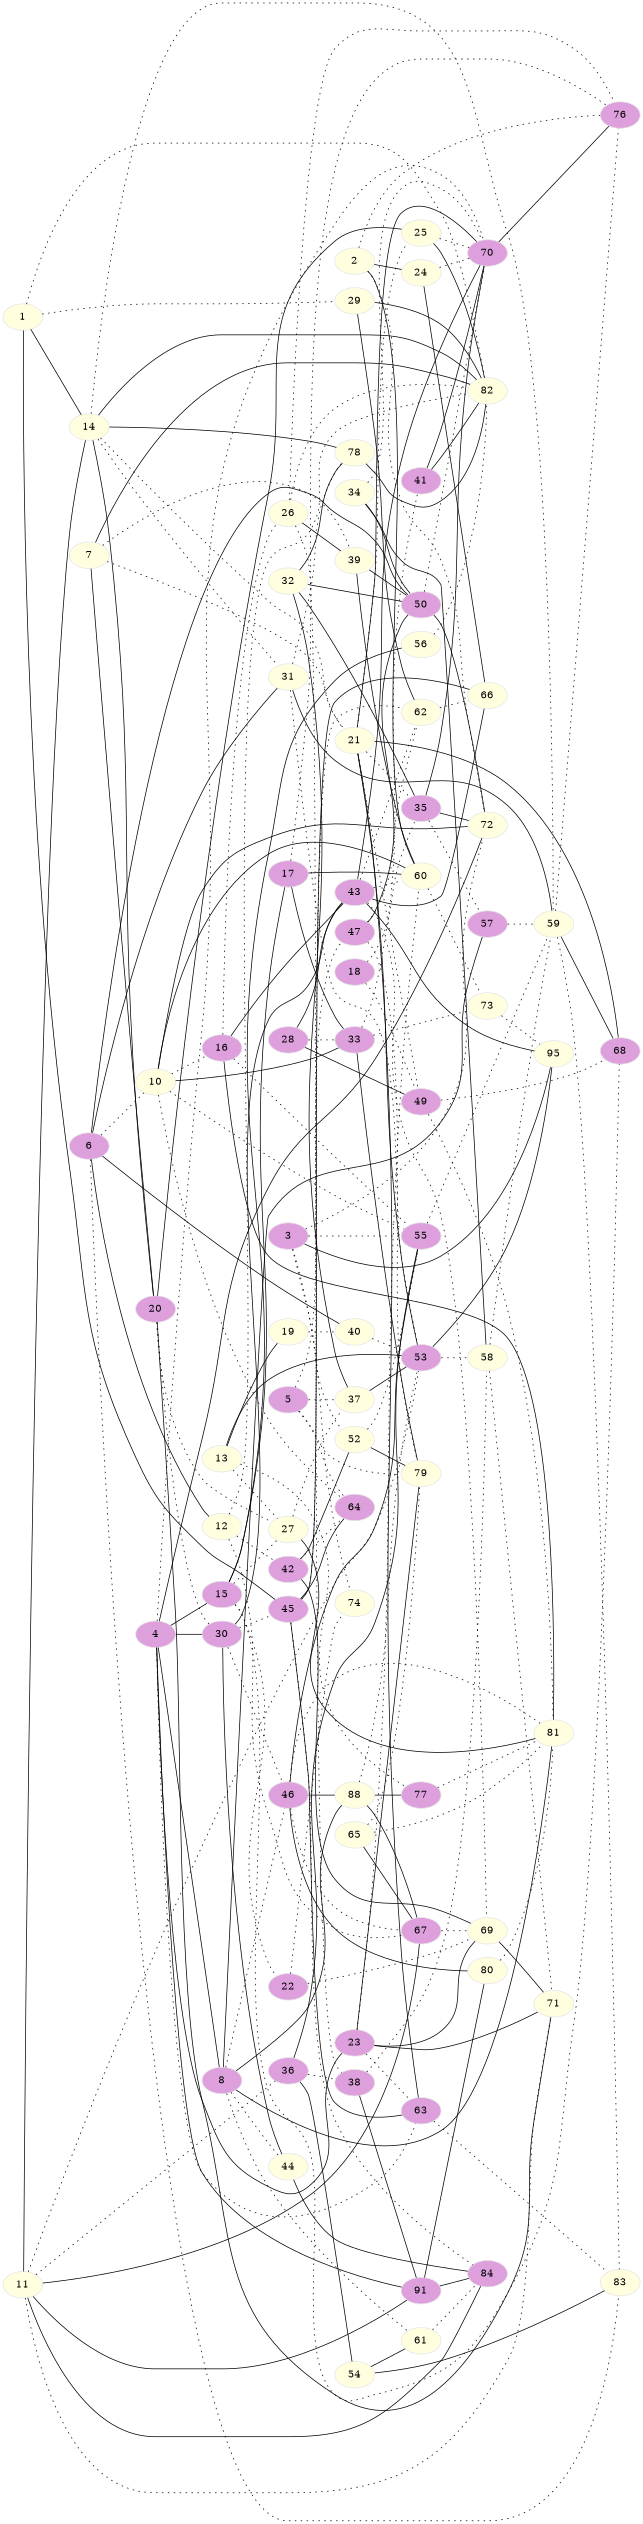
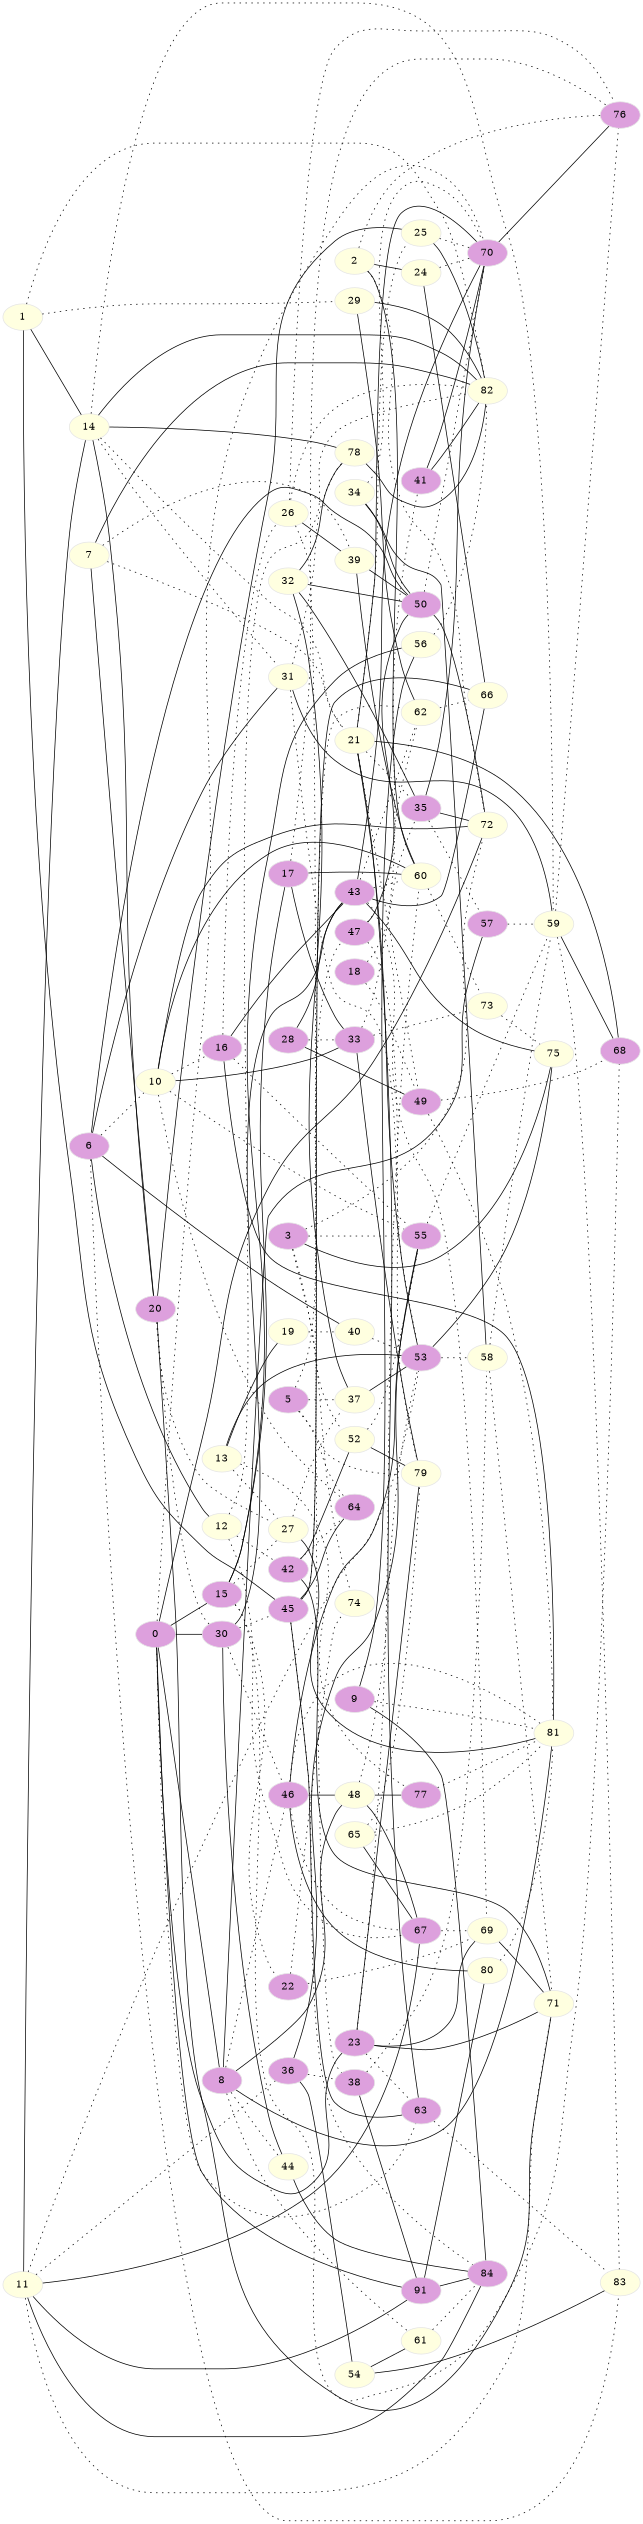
node "95": label "95" -> "75"
node "4": label "4" -> "0"
node "9": added
node "88": label "88" -> "48"
edge "42" -- "69": now "42" -- "71"
